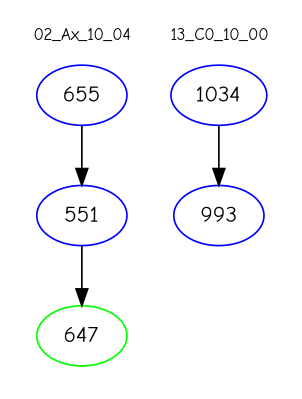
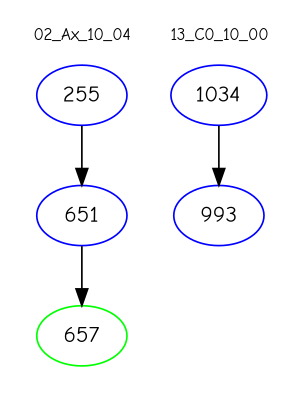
node "655": label "655" -> "255"
node "551": label "551" -> "651"
node "647": label "647" -> "657"
